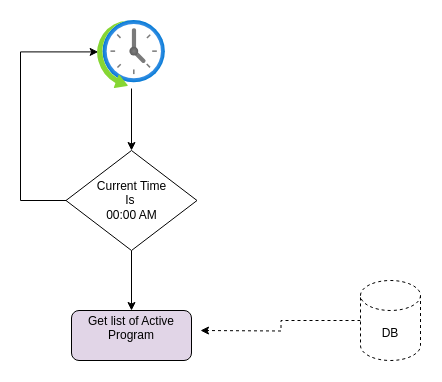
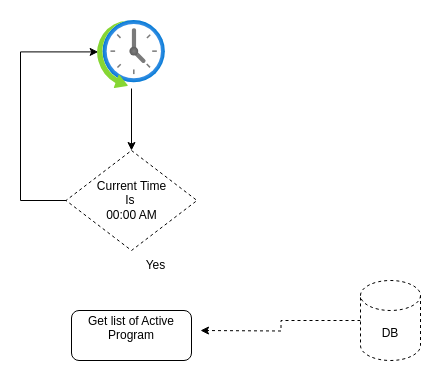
node "Current Time Is 00:00 AM": style solid -> dashed
node "Yes": added
edge "Current Time Is 00:00 AM" -> "Get list of Active Program": removed
node "Get list of Active Program": fillcolor #e1d5e7 -> #ffffff
